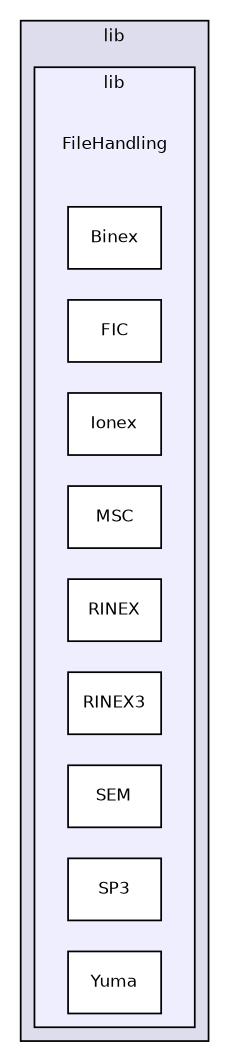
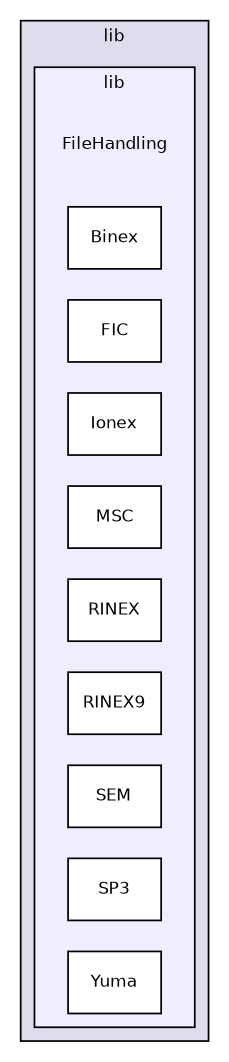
node "RINEX3": label "RINEX3" -> "RINEX9"
